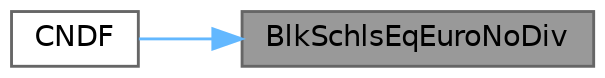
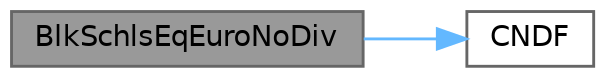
edge "CNDF" -> "BlkSchlsEqEuroNoDiv": reversed
